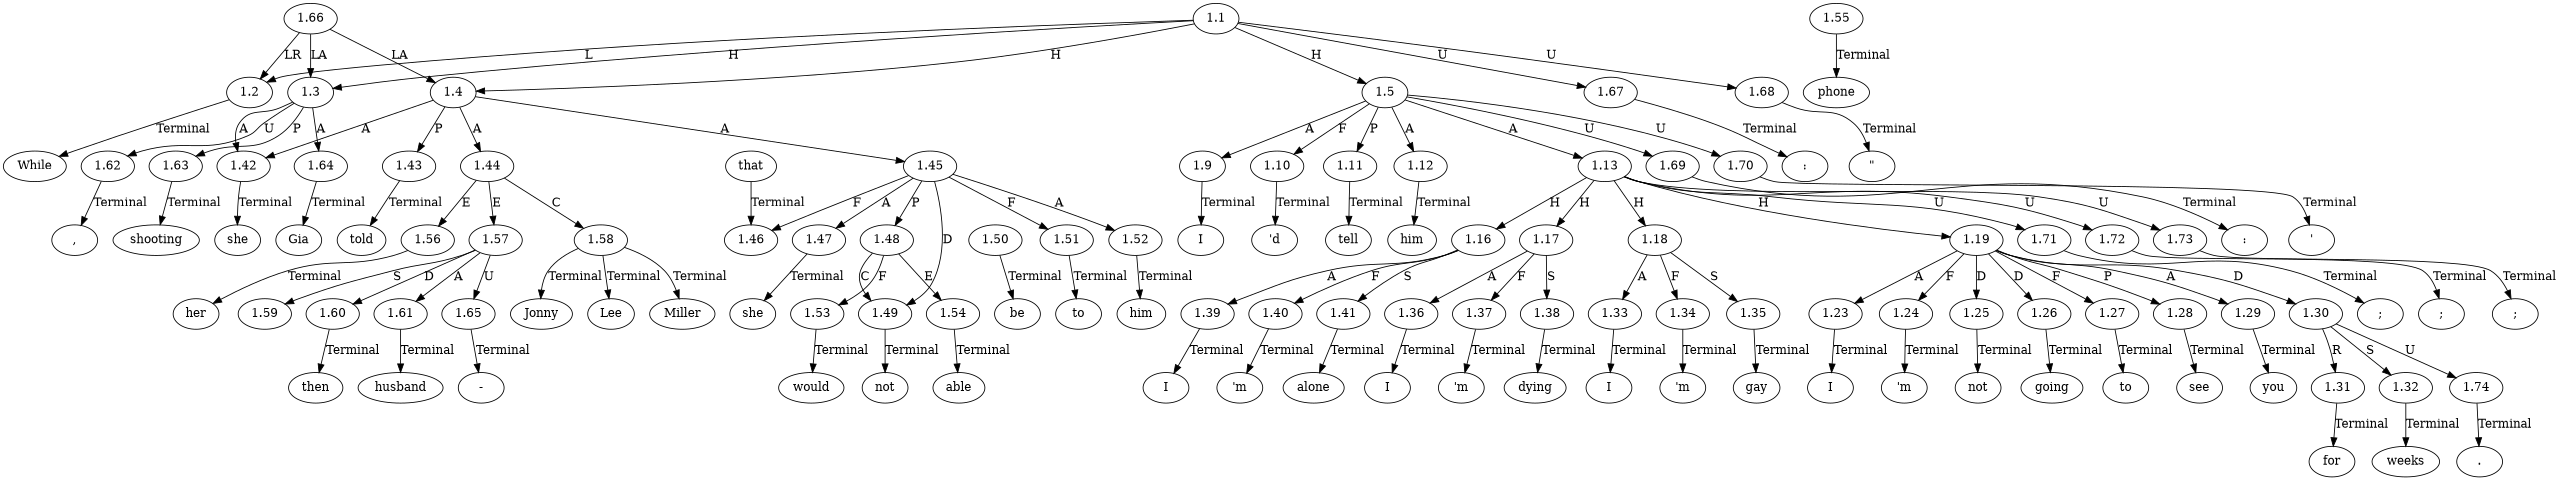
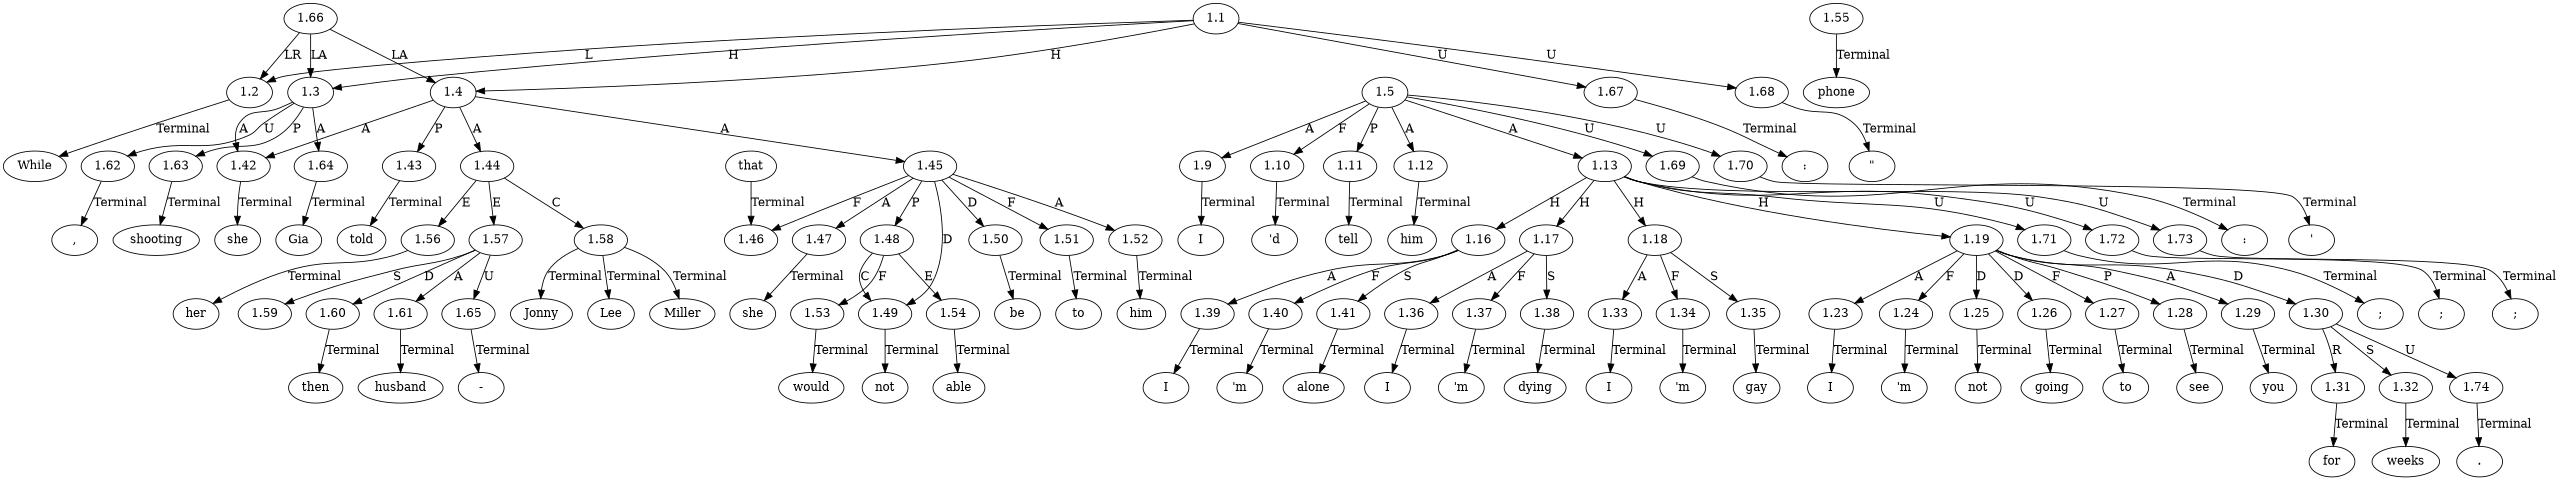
edge "1.1" -> "1.5": removed, label "H"
edge "1.45" -> "1.50": added, label "D"
